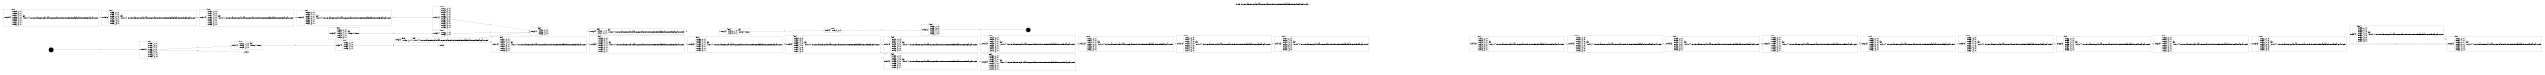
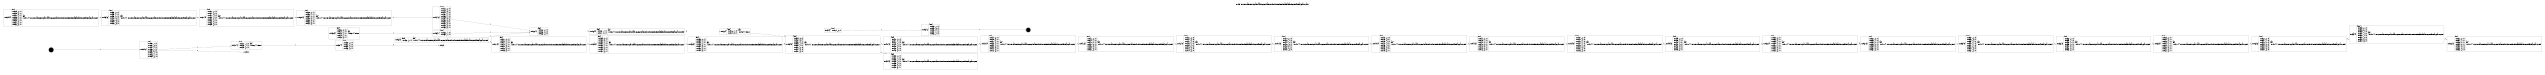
edge "0x109676 [9]" -> "0x10967f [5]": now "0x109676 [9]" -> "0x1093bf [29]"
node "0x109497 [29]": added
edge "0x10958c [25]" -> "0x1095c2 [25]": now "0x10958c [25]" -> "0x1095a5 [29]"
node "0x1093f5 [29]": removed
